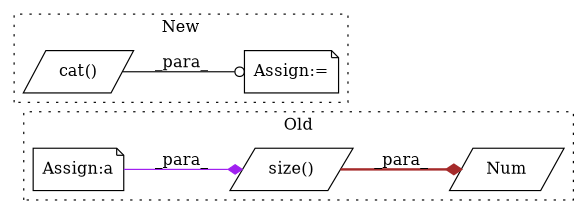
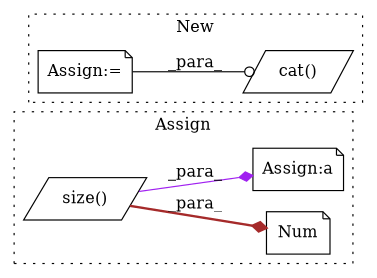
edge "cat()" -> "Assign:=": reversed
cluster "Old": label "Old" -> "Assign"
edge "Assign:a" -> "size()": reversed
node "Num": shape parallelogram -> note
